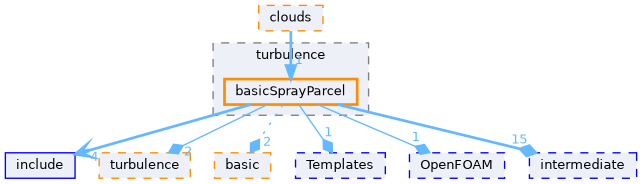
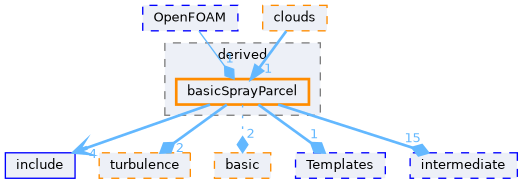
cluster "turbulence": label "turbulence" -> "derived"
edge "basicSprayParcel" -> "Templates": style solid -> bold
edge "basicSprayParcel" -> "turbulence": style solid -> bold
edge "basicSprayParcel" -> "OpenFOAM": reversed
